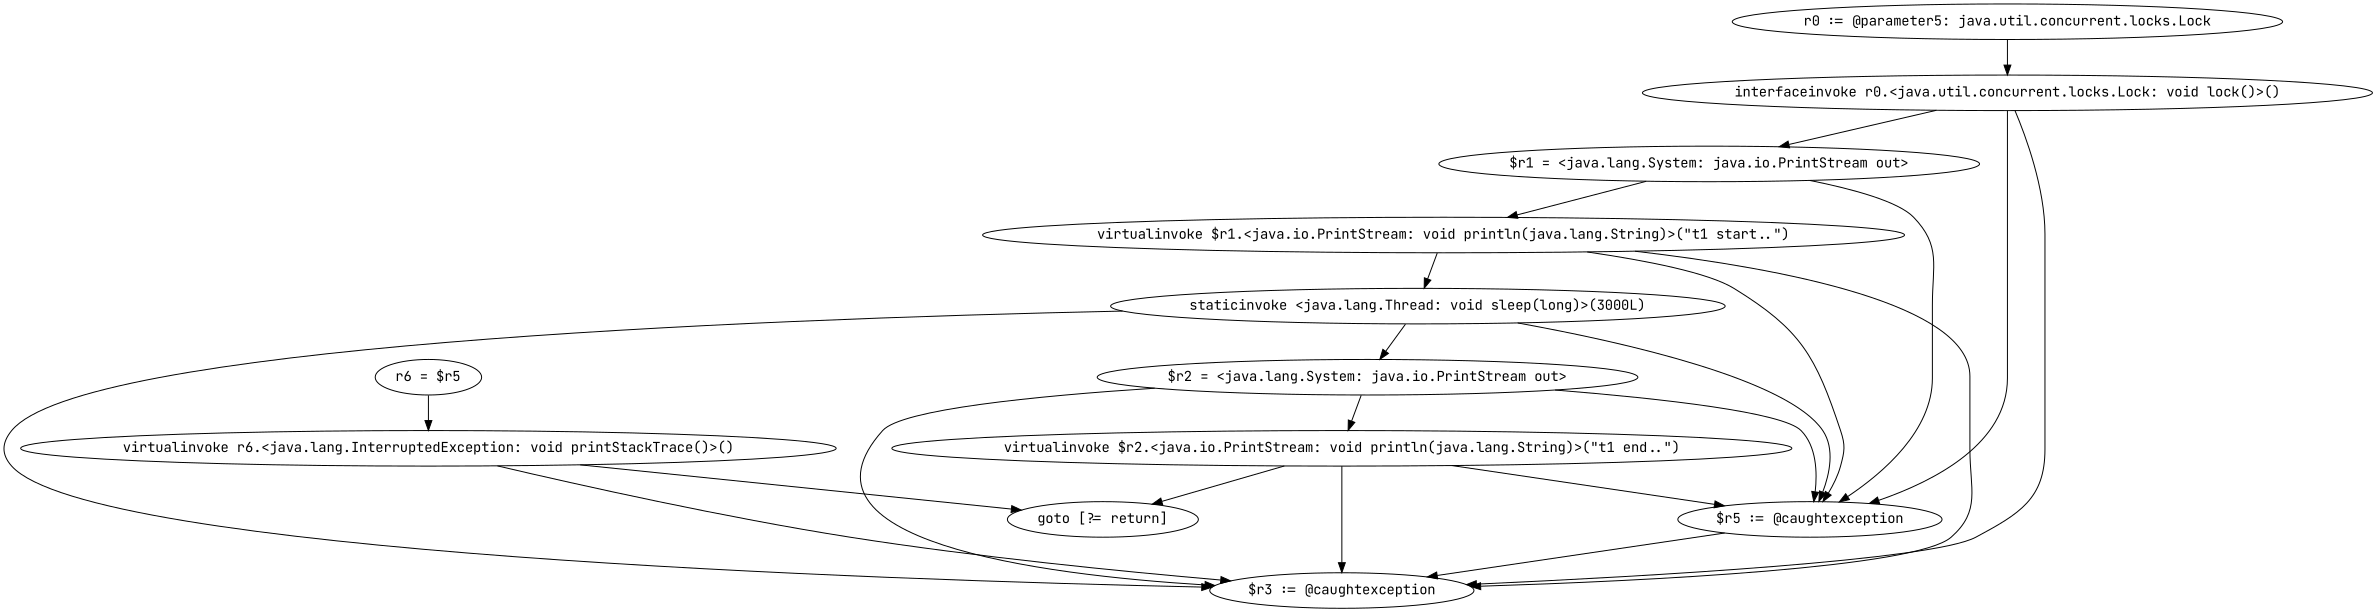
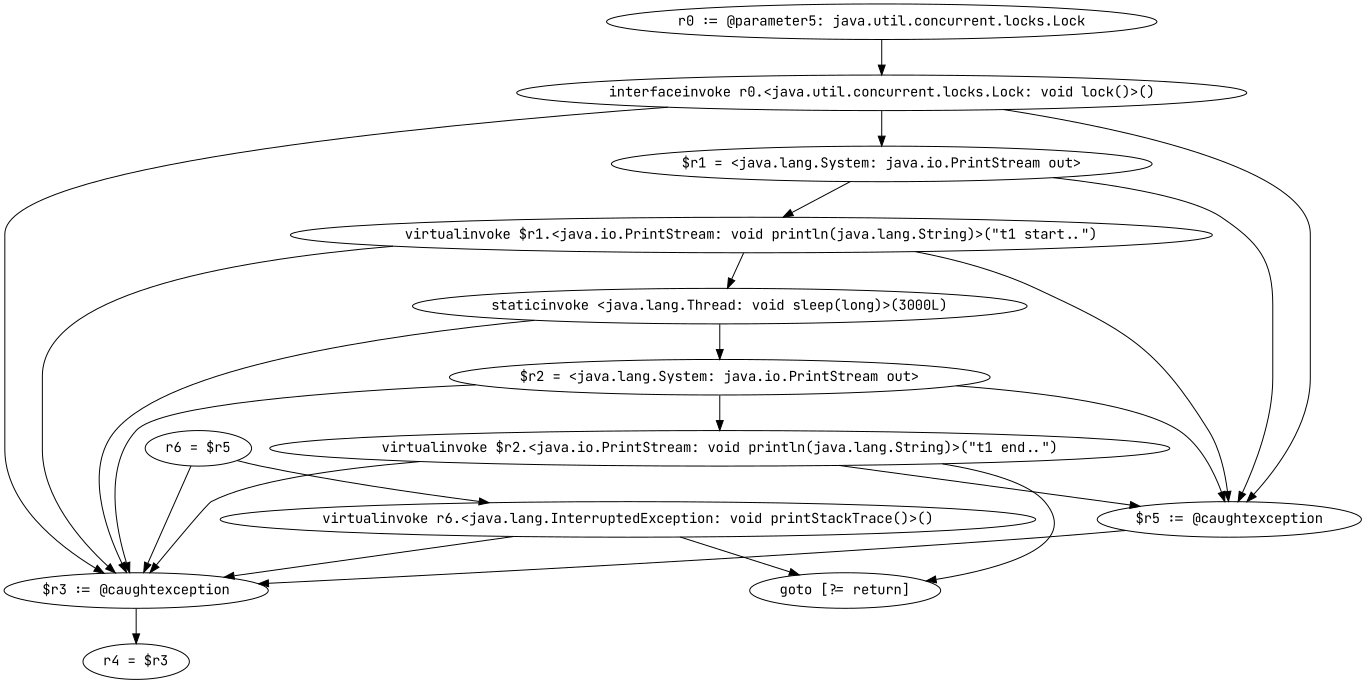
edge "staticinvoke <java.lang.Thread: void sleep(long)>(3000L)" -> "$r5 := @caughtexception": removed
edge "r6 = $r5" -> "$r3 := @caughtexception": added
node "r4 = $r3": added
